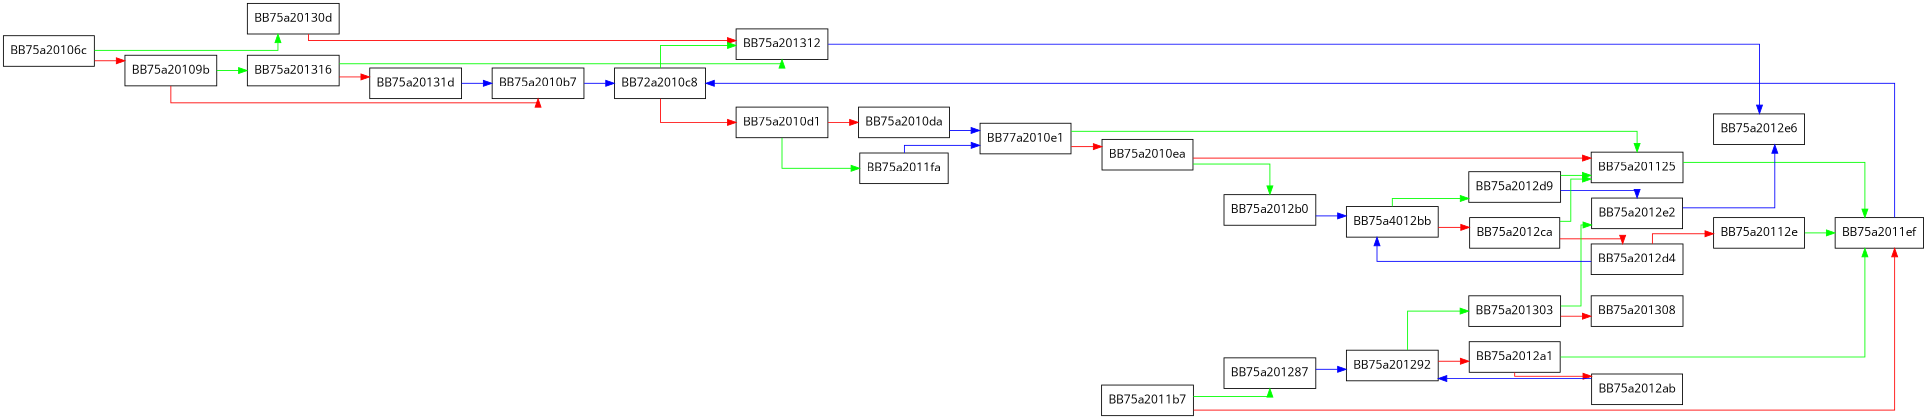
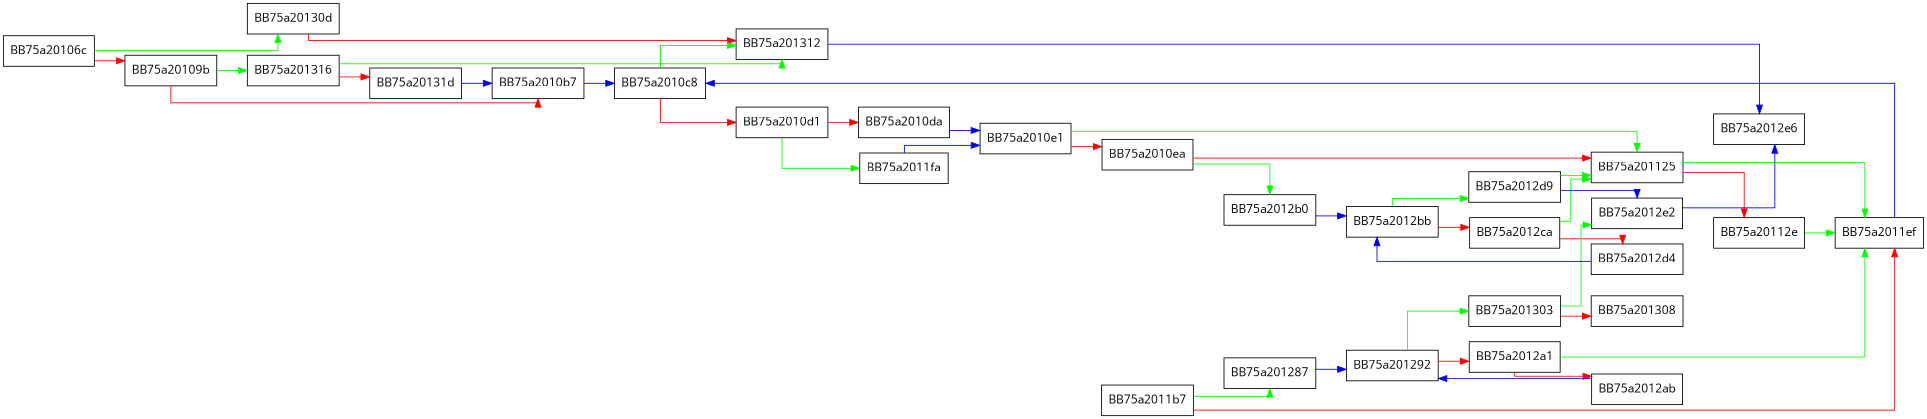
node "BB72a2010c8": label "BB72a2010c8" -> "BB75a2010c8"
node "BB77a2010e1": label "BB77a2010e1" -> "BB75a2010e1"
node "BB75a4012bb": label "BB75a4012bb" -> "BB75a2012bb"
edge "BB75a2012d4" -> "BB75a20112e": now "BB75a201125" -> "BB75a20112e"
